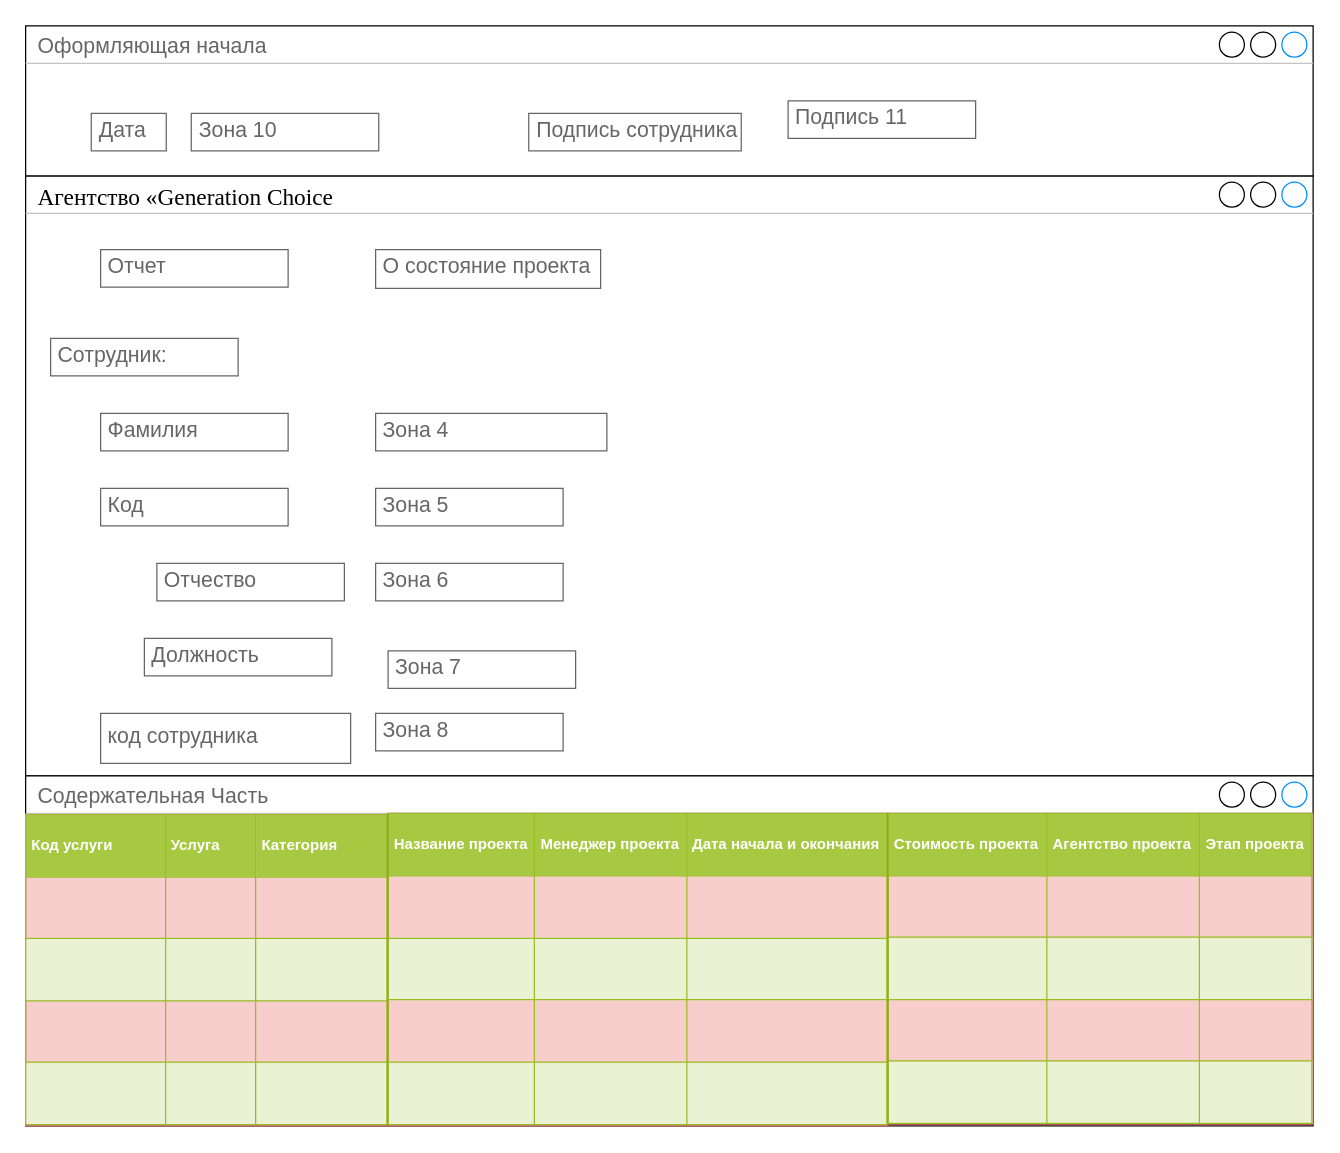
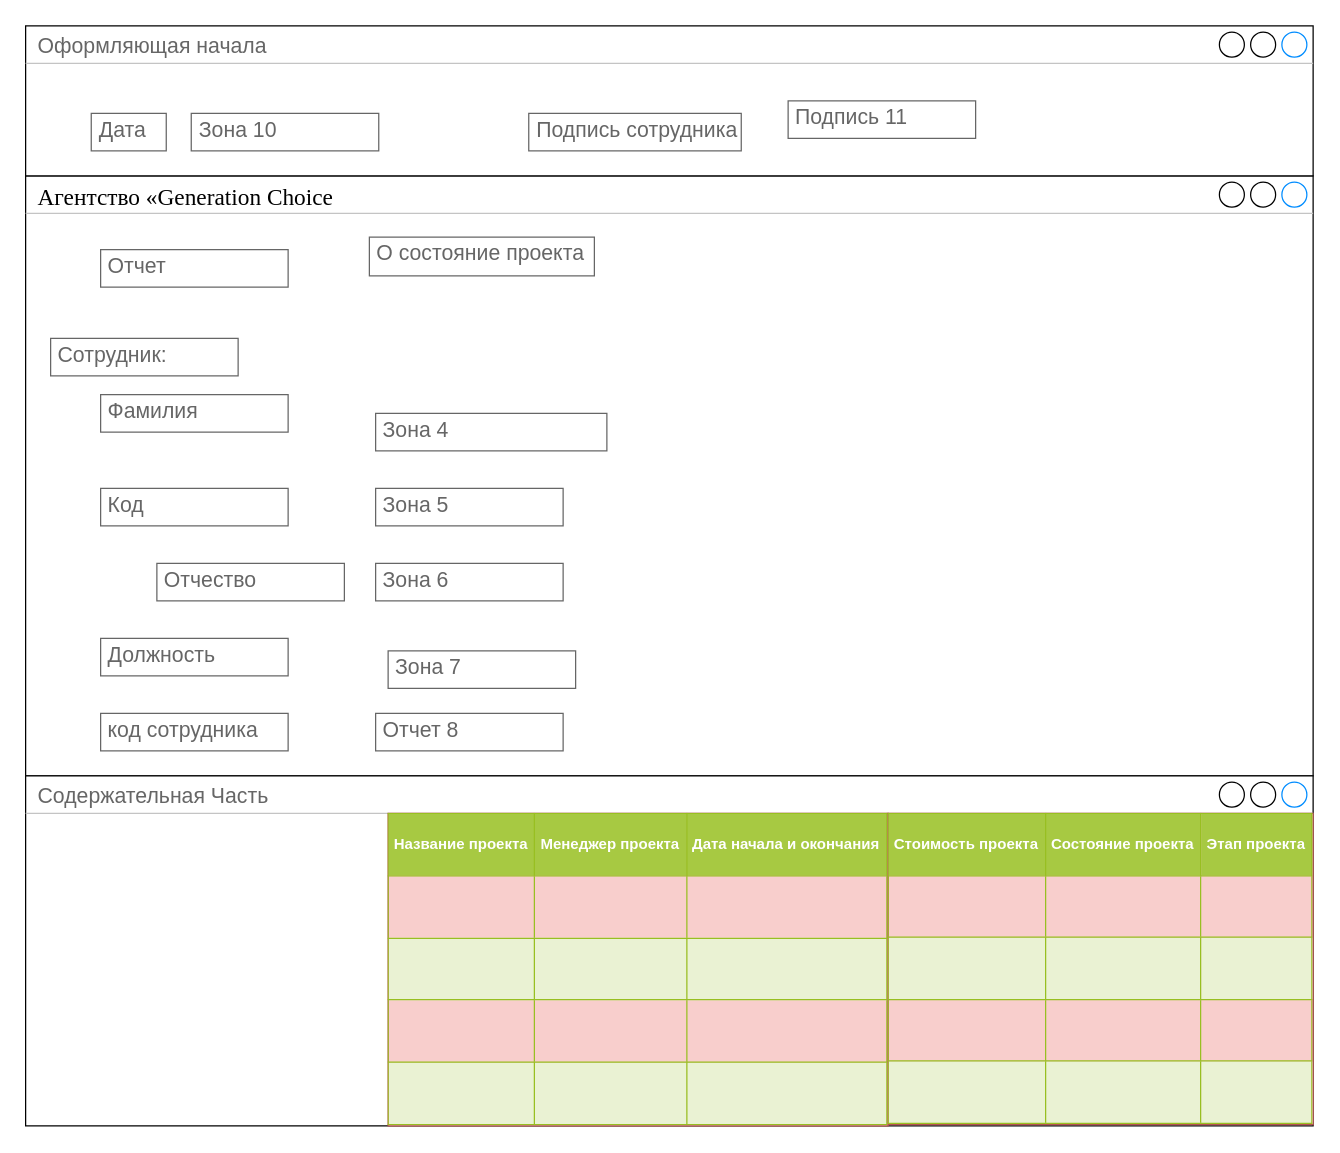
node "О состояние проекта": moved (488, 269) -> (482, 256)
node "Фамилия": moved (194, 432) -> (194, 413)
node "Должность": moved (238, 657) -> (194, 657)
node "Зона 8": label "Зона 8" -> "Отчет 8"
node "код сотрудника": size 250x50 -> 188x38
node "Стоимость проектаАгентство проектаЭтап проекта": label "Стоимость проектаАгентство проектаЭтап проекта" -> "Стоимость проектаСостояние проектаЭтап проекта"
node "Код услугиУслугаКатегория": removed
